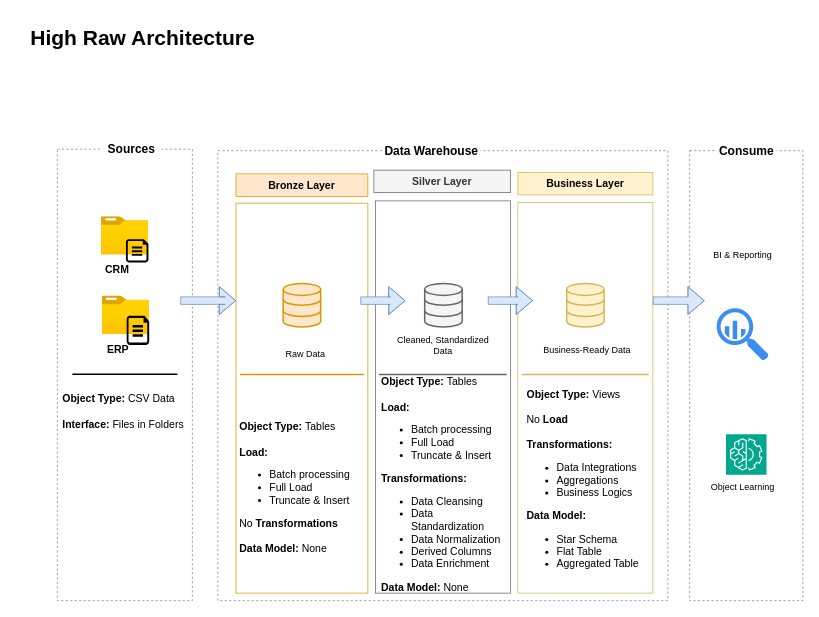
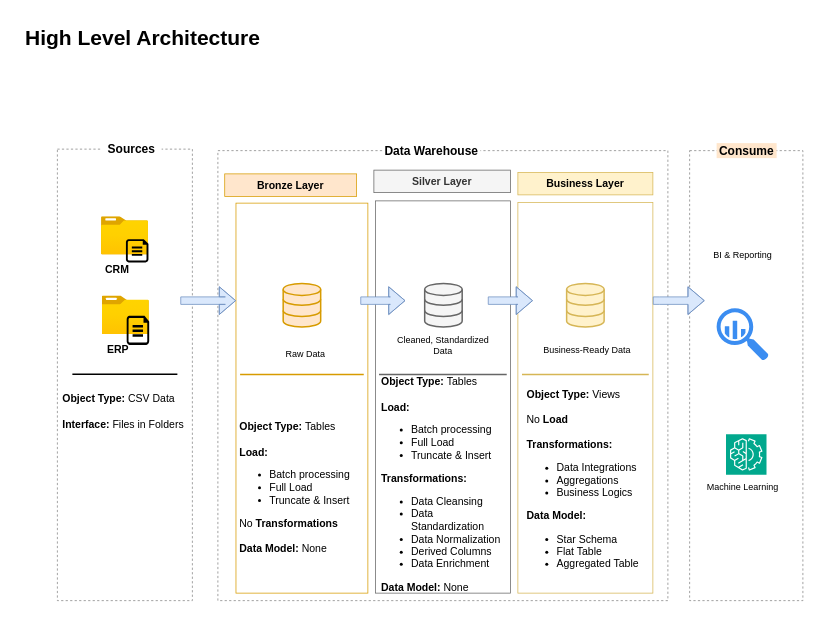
node "High Raw Architecture": label "High Raw Architecture" -> "High Level Architecture"
node "Consume": fillcolor #ffffff -> #ffe6cc
node "Bronze Layer": moved (302, 185) -> (291, 185)
node "Object Learning": label "Object Learning" -> "Machine Learning"
